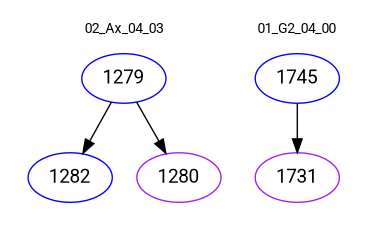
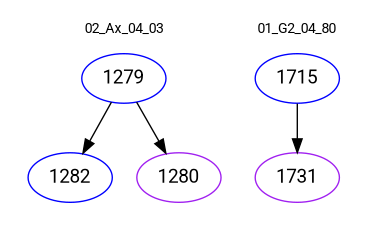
cluster "01_G2_04_00": label "01_G2_04_00" -> "01_G2_04_80"
node "1745": label "1745" -> "1715"
